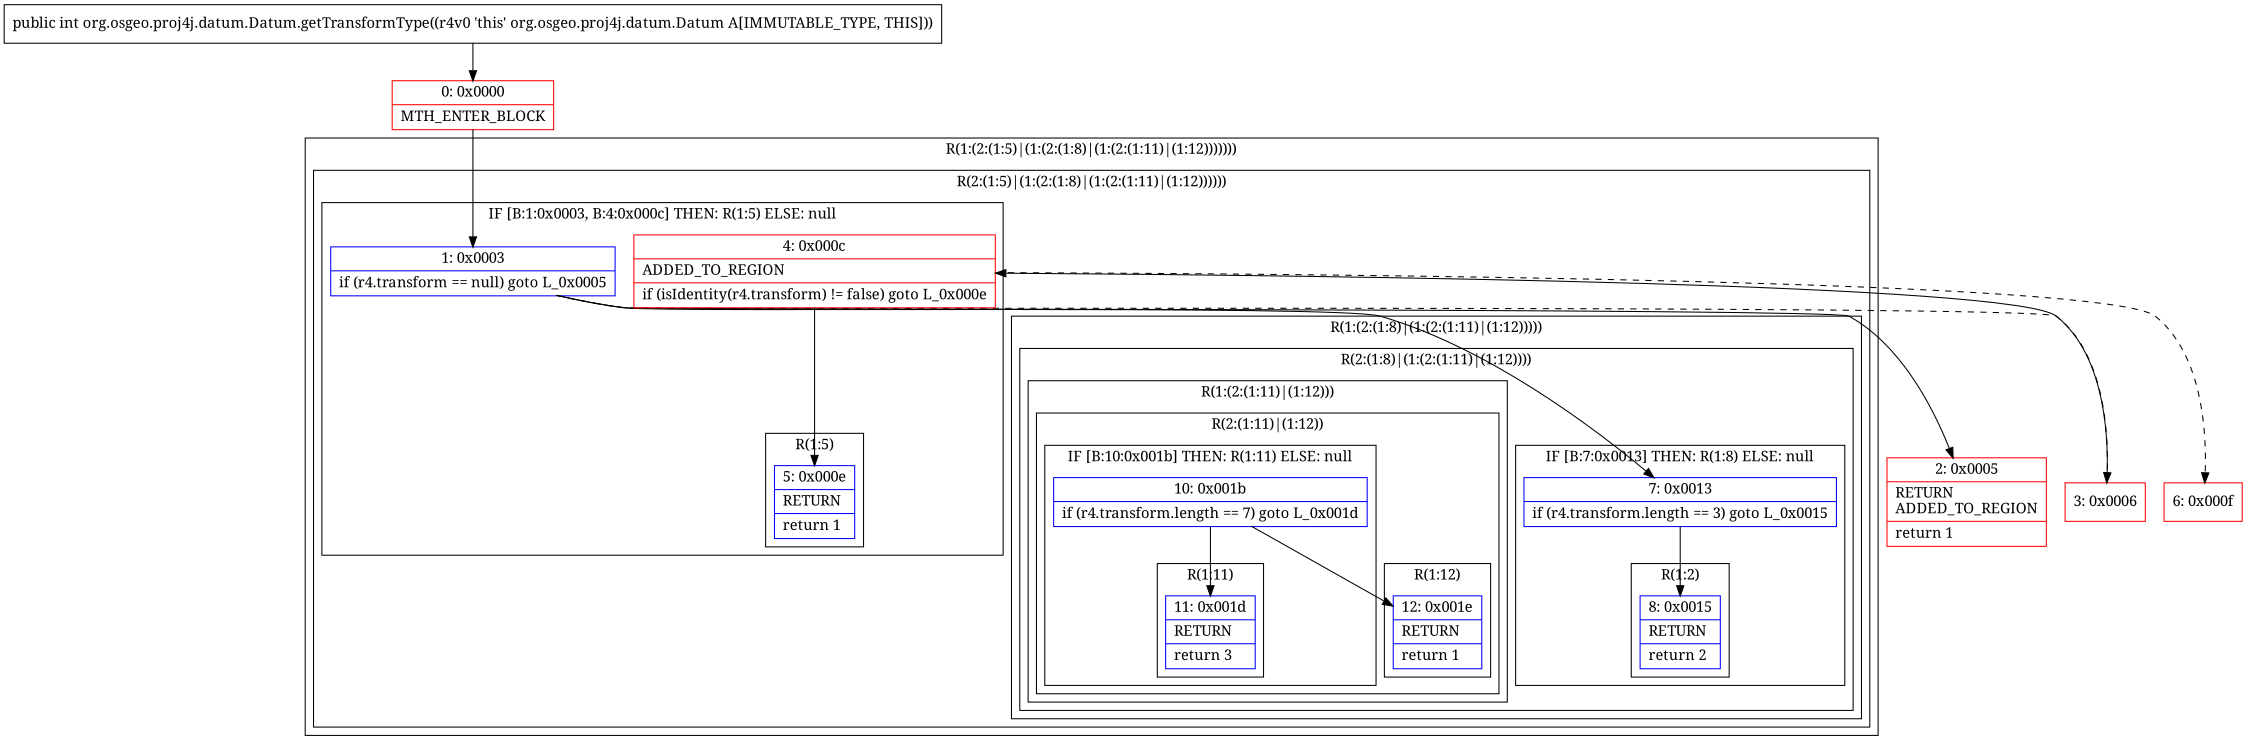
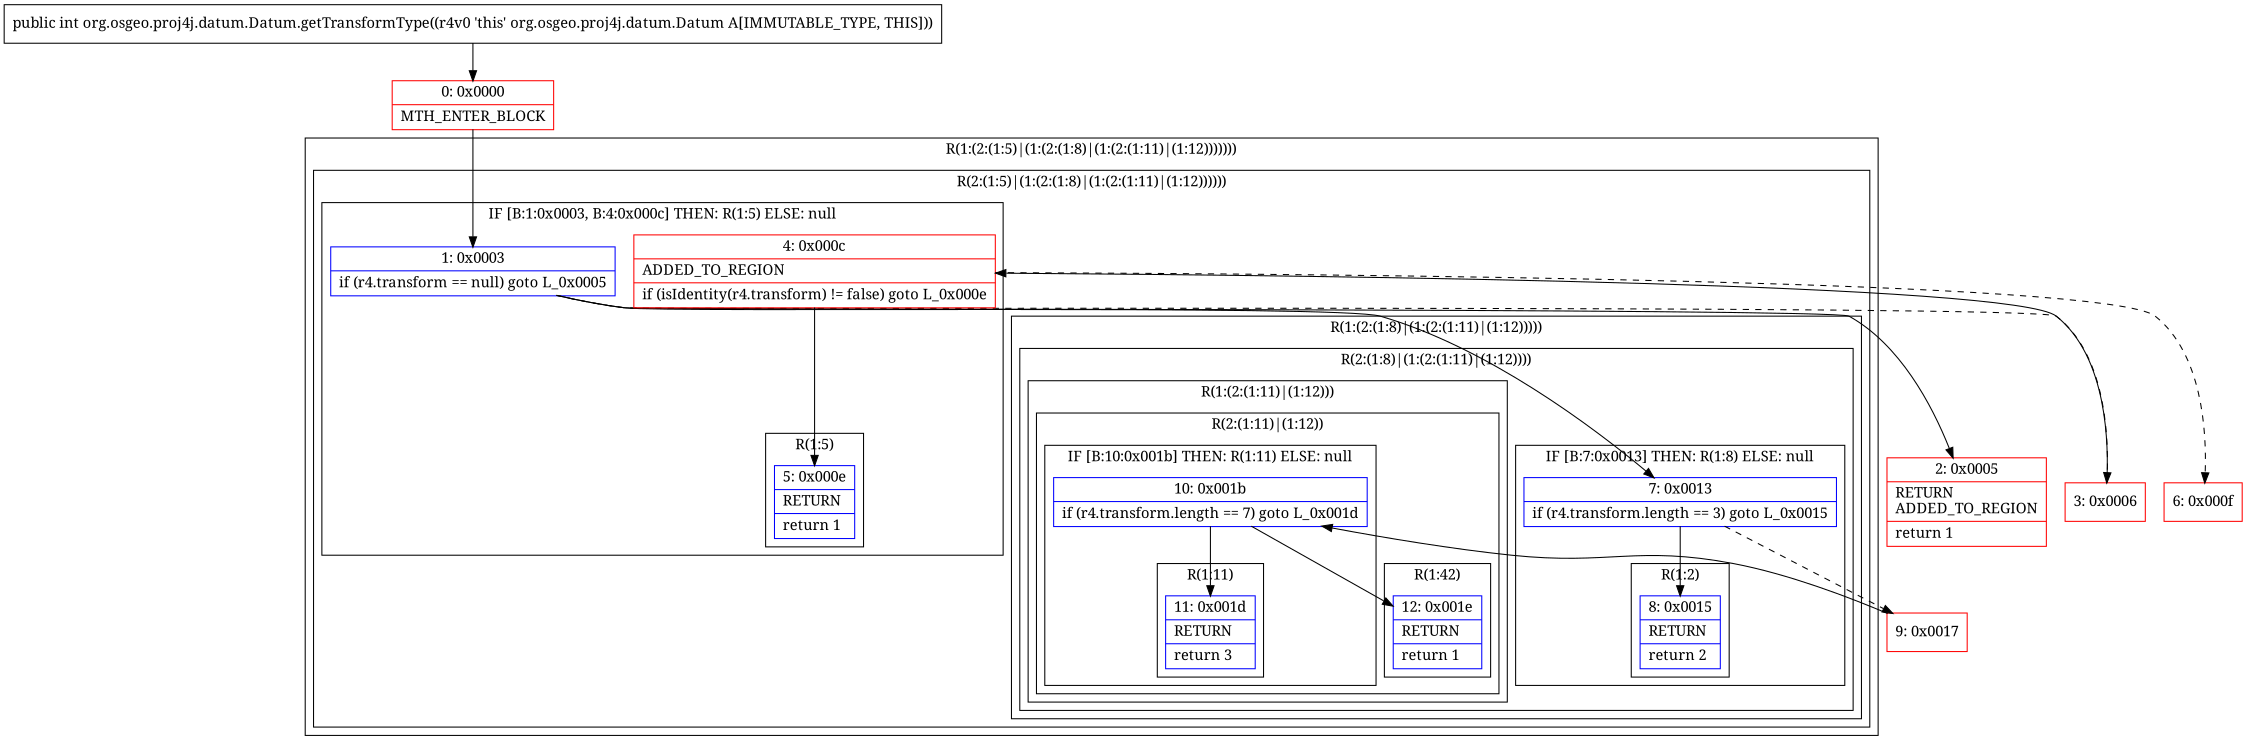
cluster "R(1:12)": label "R(1:12)" -> "R(1:42)"
node "9: 0x0017": added
